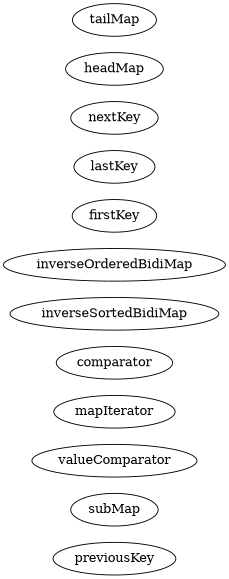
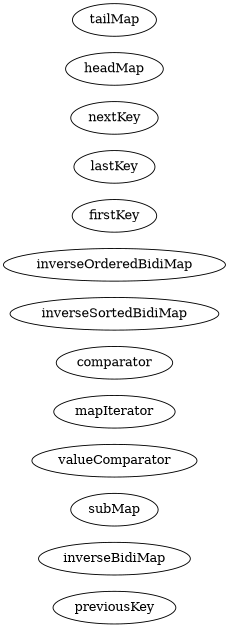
node "inverseBidiMap": added
